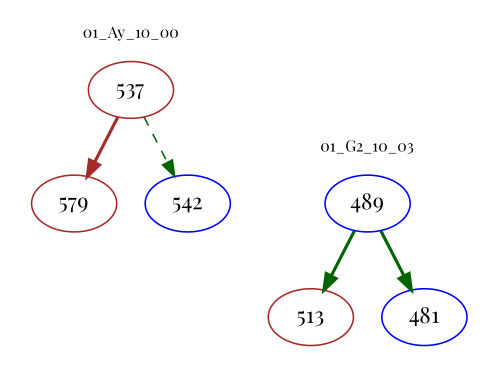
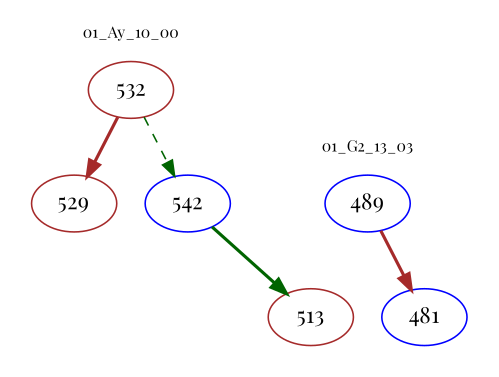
node "537": label "537" -> "532"
cluster "01_G2_10_03": label "01_G2_10_03" -> "01_G2_13_03"
node "579": label "579" -> "529"
edge "489" -> "513": now "542" -> "513"
edge "489" -> "481": color darkgreen -> brown
